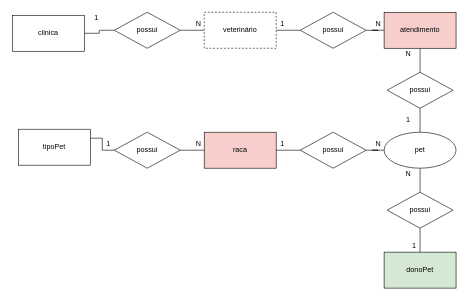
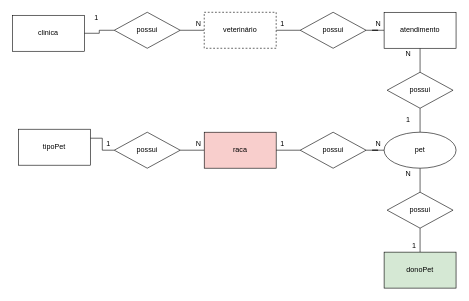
node "atendimento": fillcolor #f8cecc -> #ffffff
